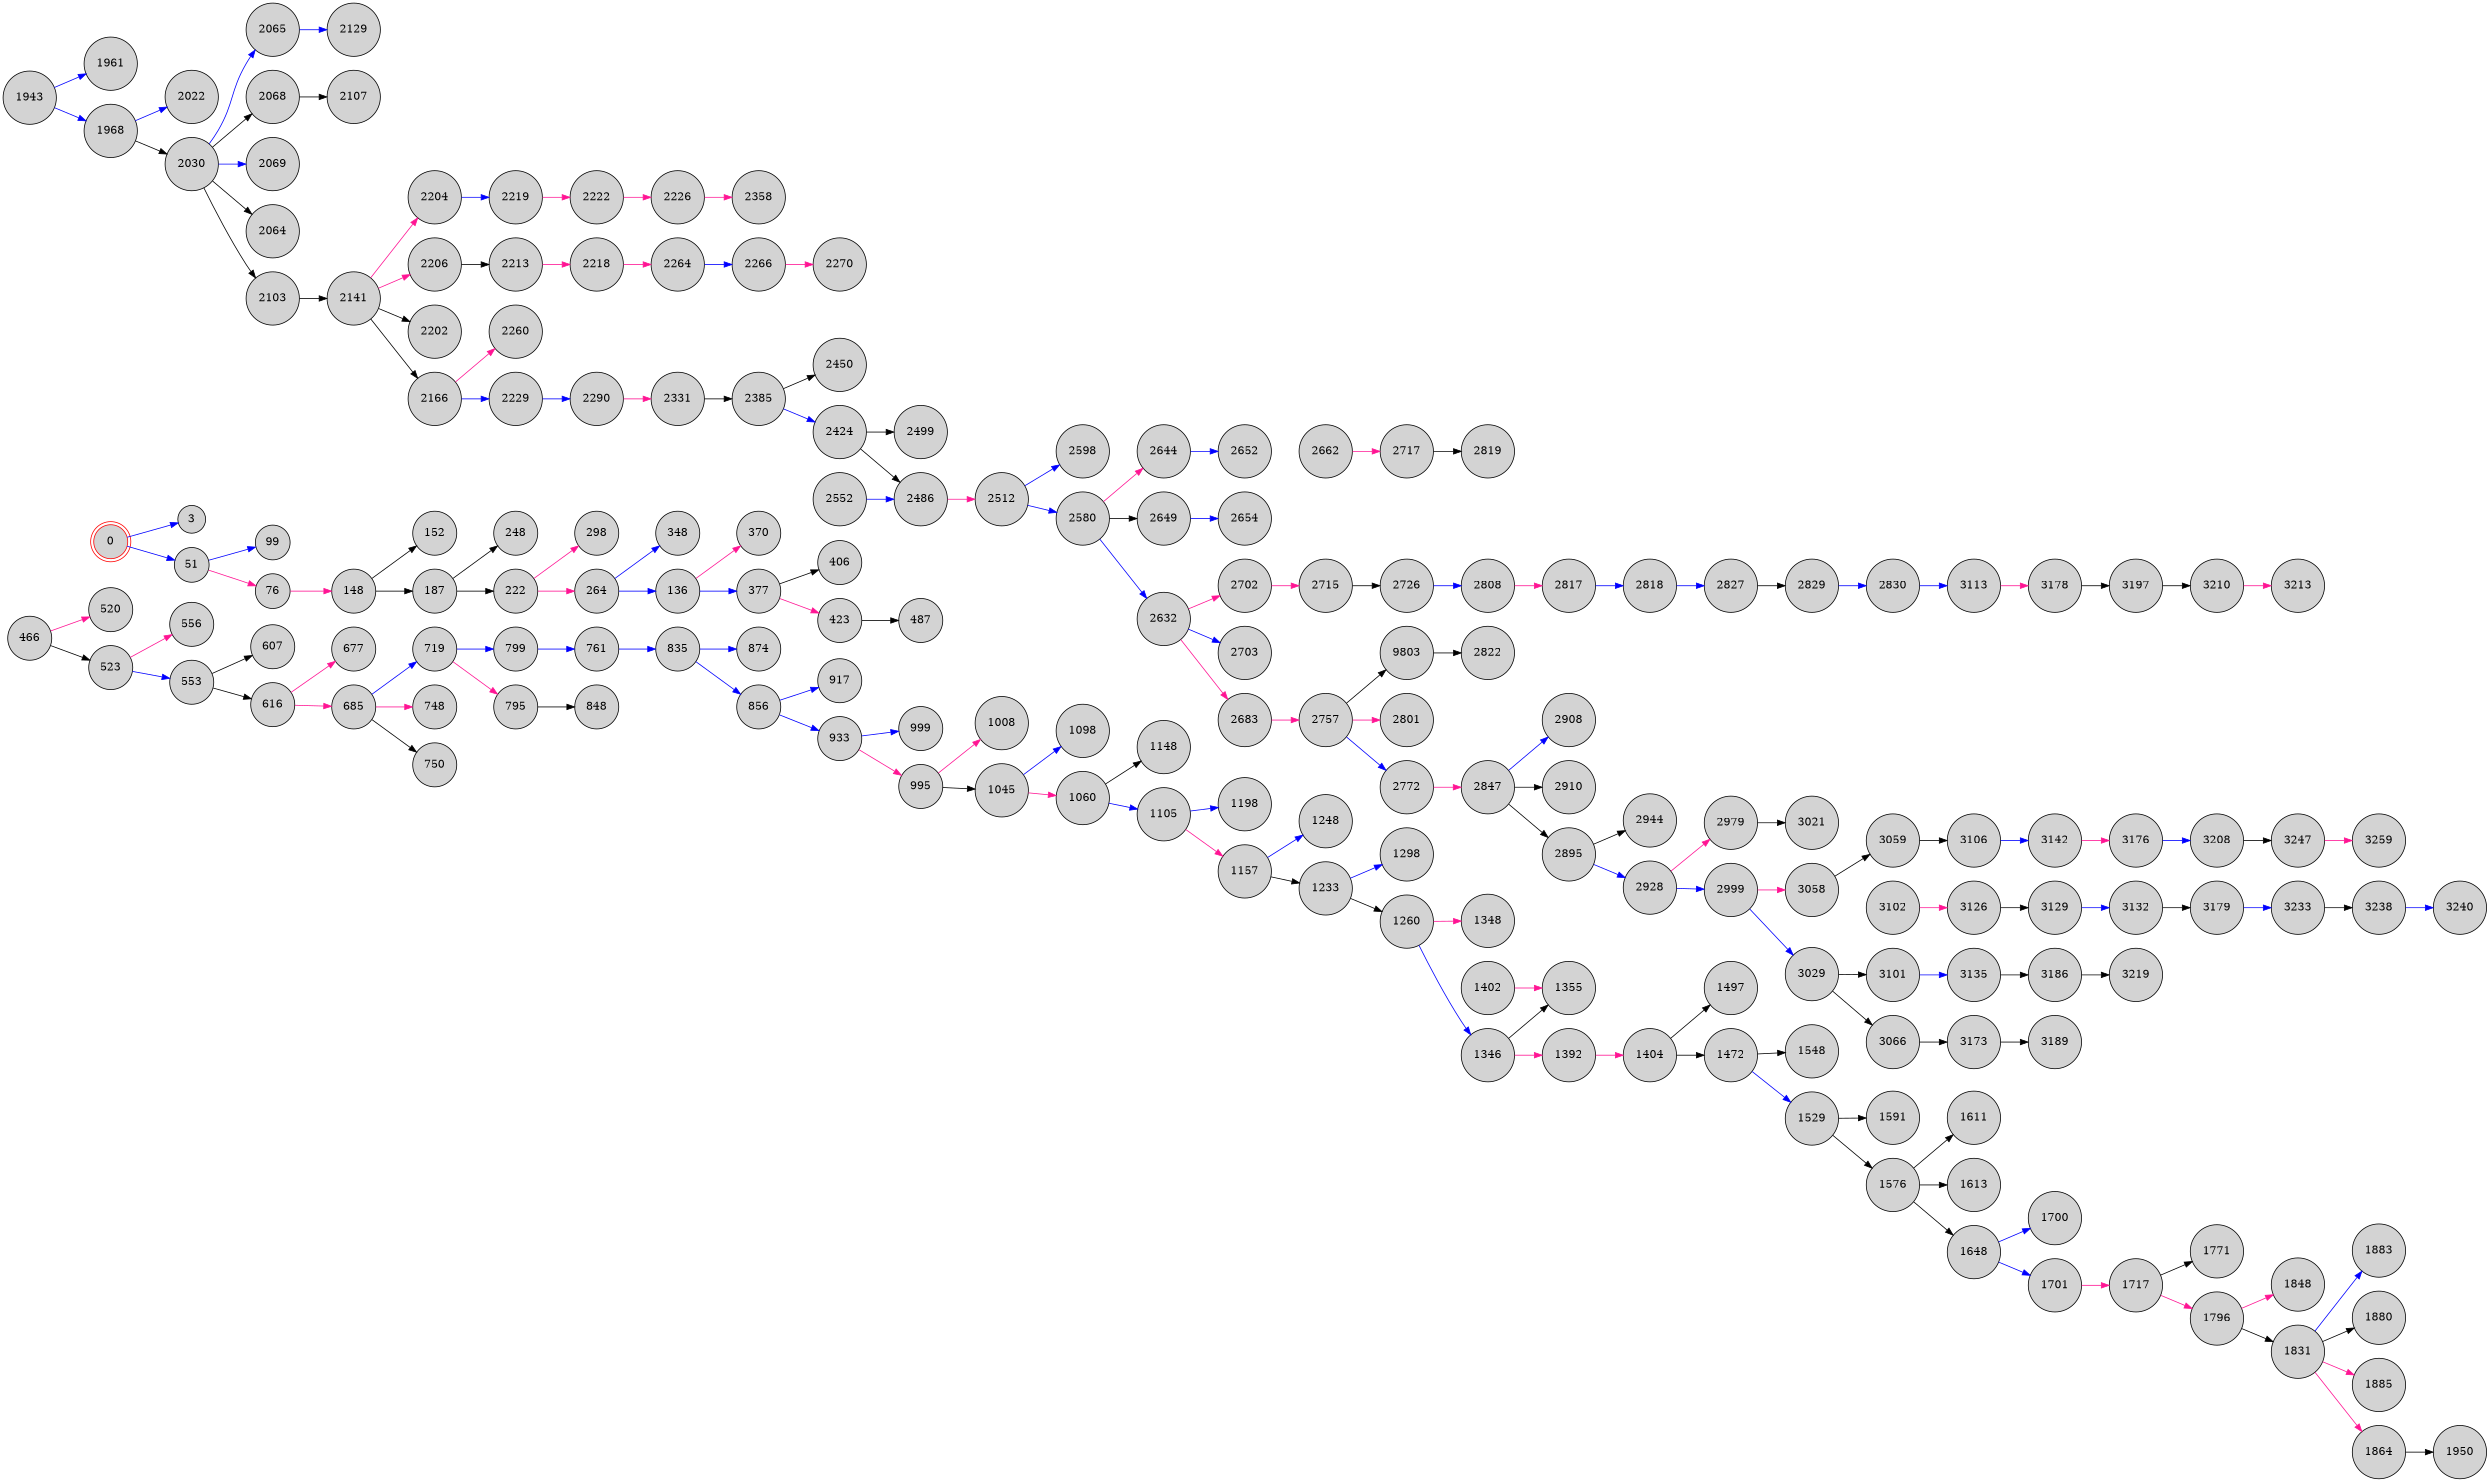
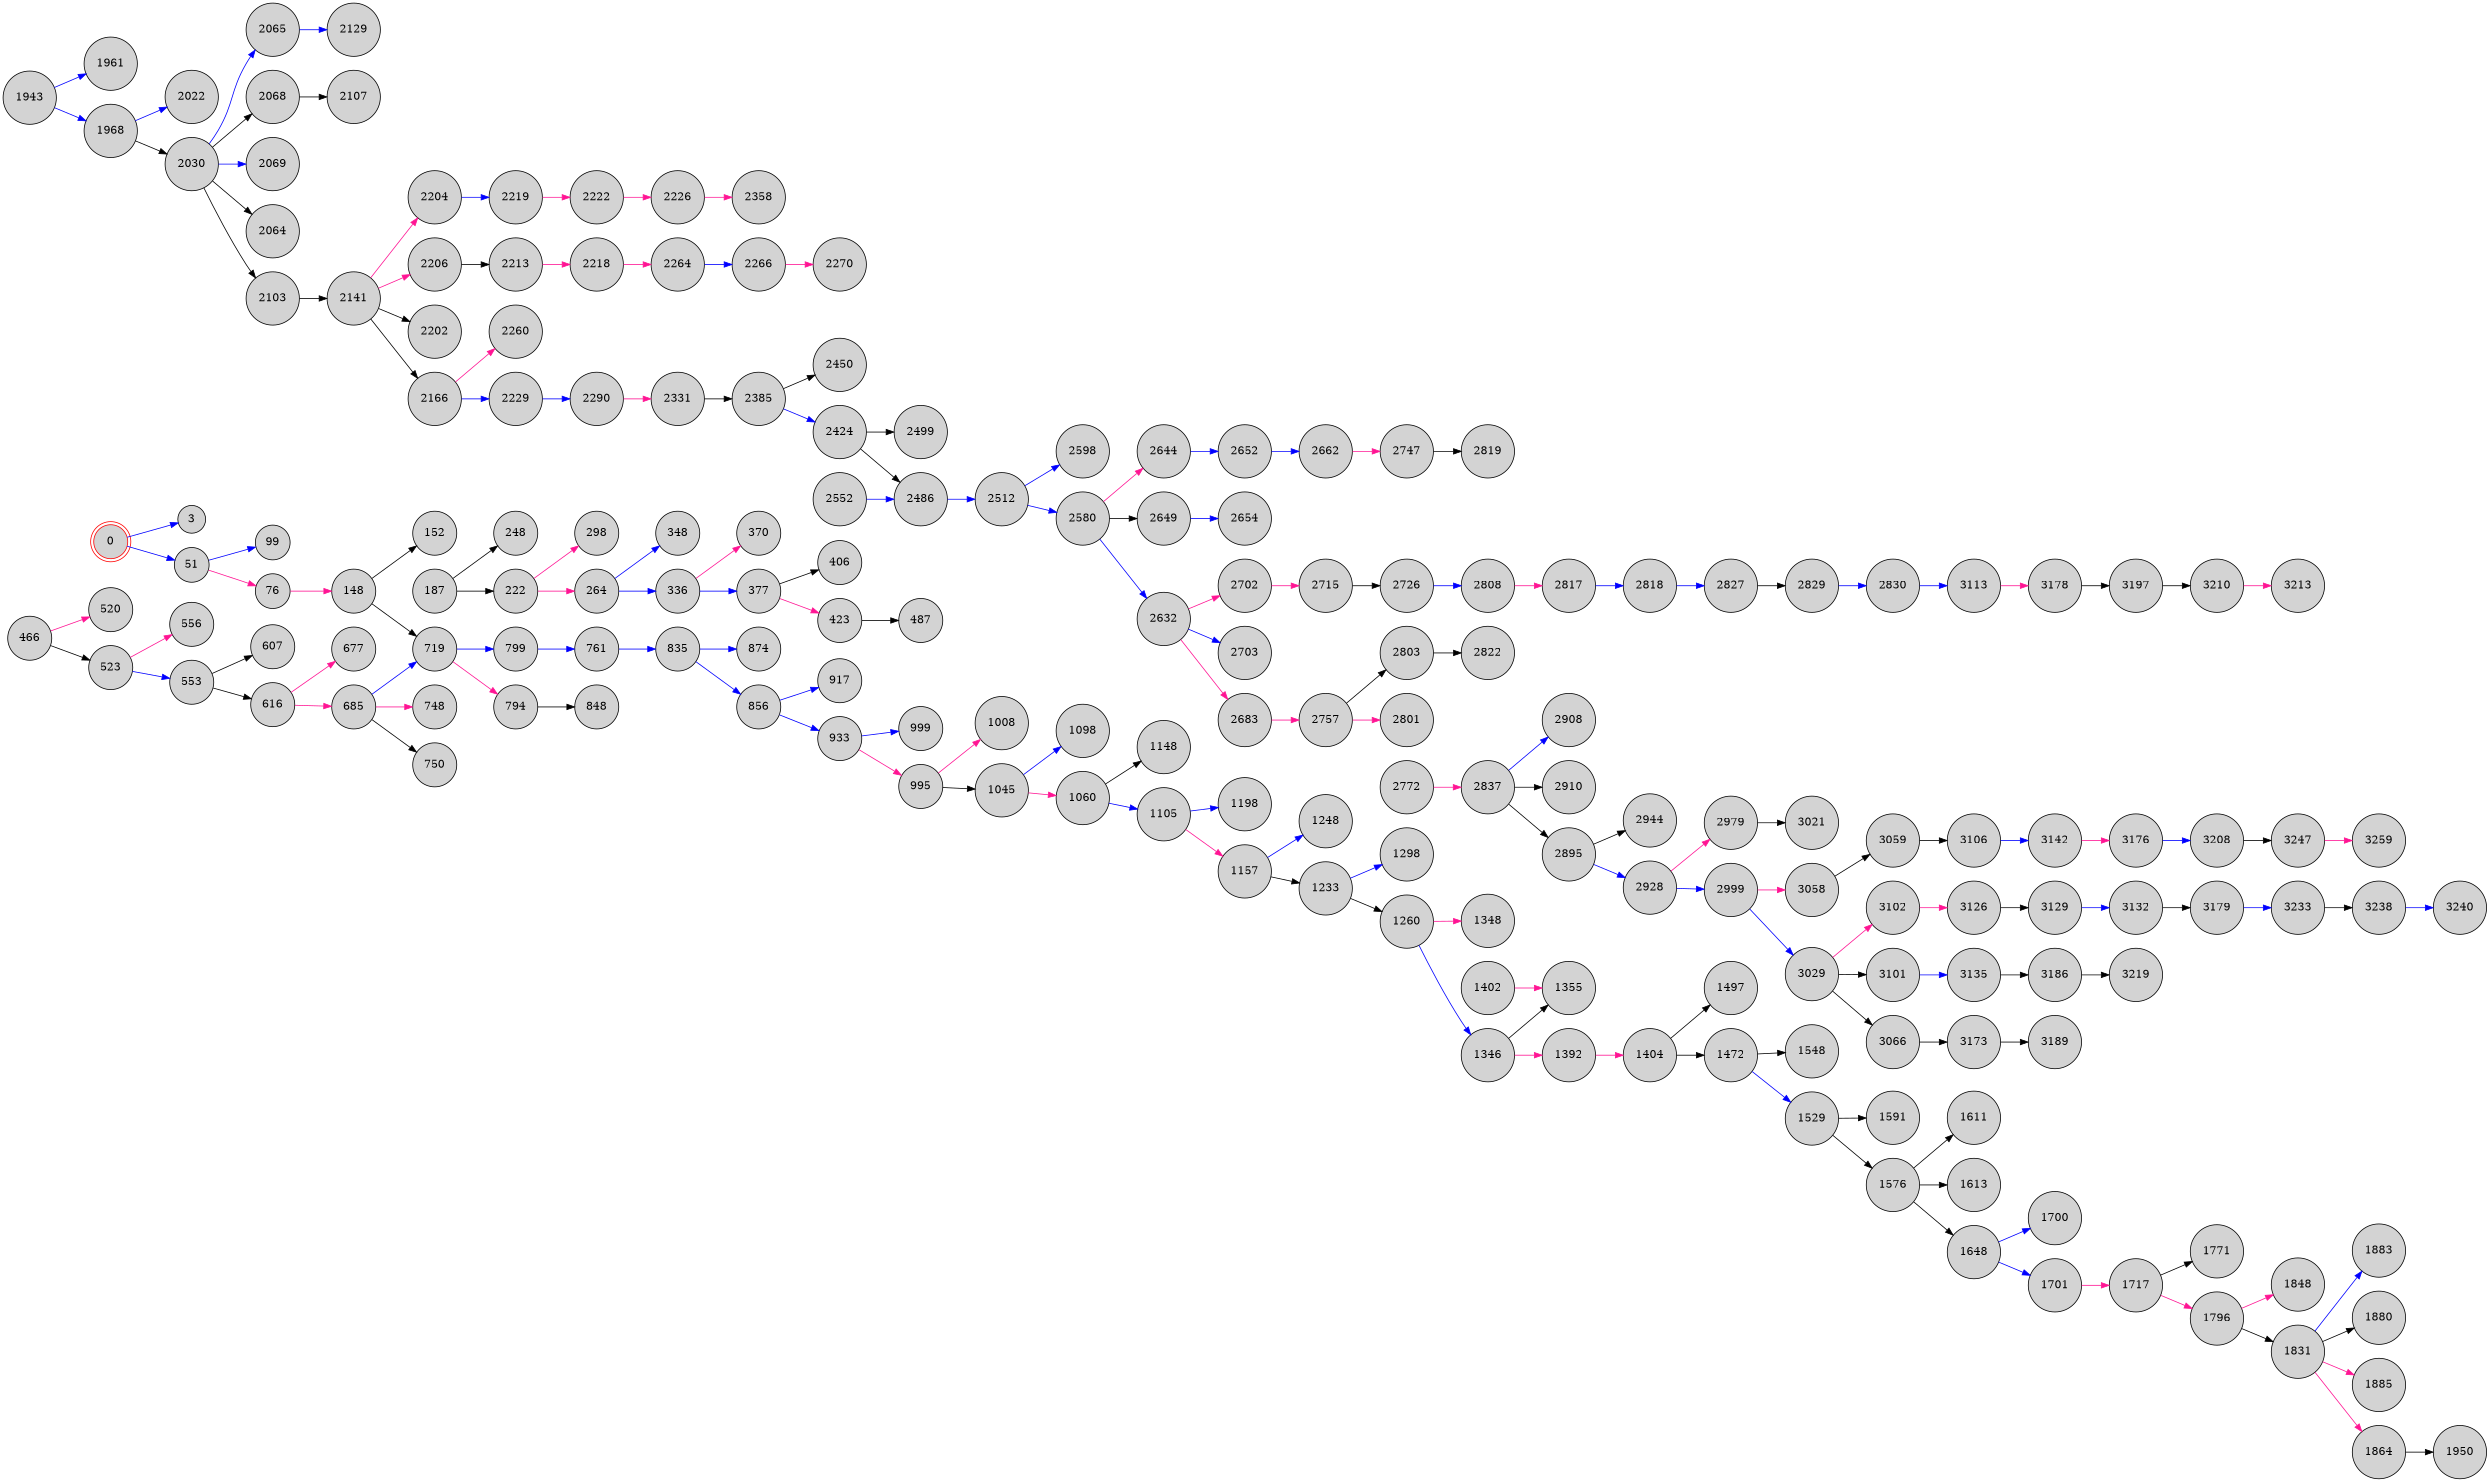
edge "2652" -> "2662": added
node "2717": label "2717" -> "2747"
edge "2486" -> "2512": color deeppink -> blue
edge "148" -> "187": now "148" -> "719"
node "136": label "136" -> "336"
node "9803": label "9803" -> "2803"
node "795": label "795" -> "794"
edge "2757" -> "2772": removed
node "2847": label "2847" -> "2837"
edge "3029" -> "3102": added
